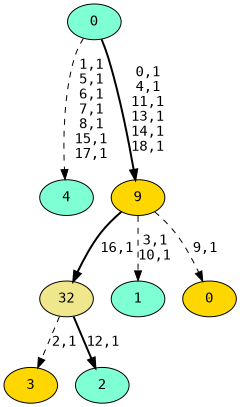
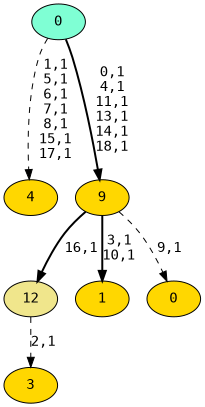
node "4": fillcolor aquamarine -> gold
edge "9" -> "1": style dashed -> bold
node "32": label "32" -> "12"
node "1": fillcolor aquamarine -> gold
node "2": removed
